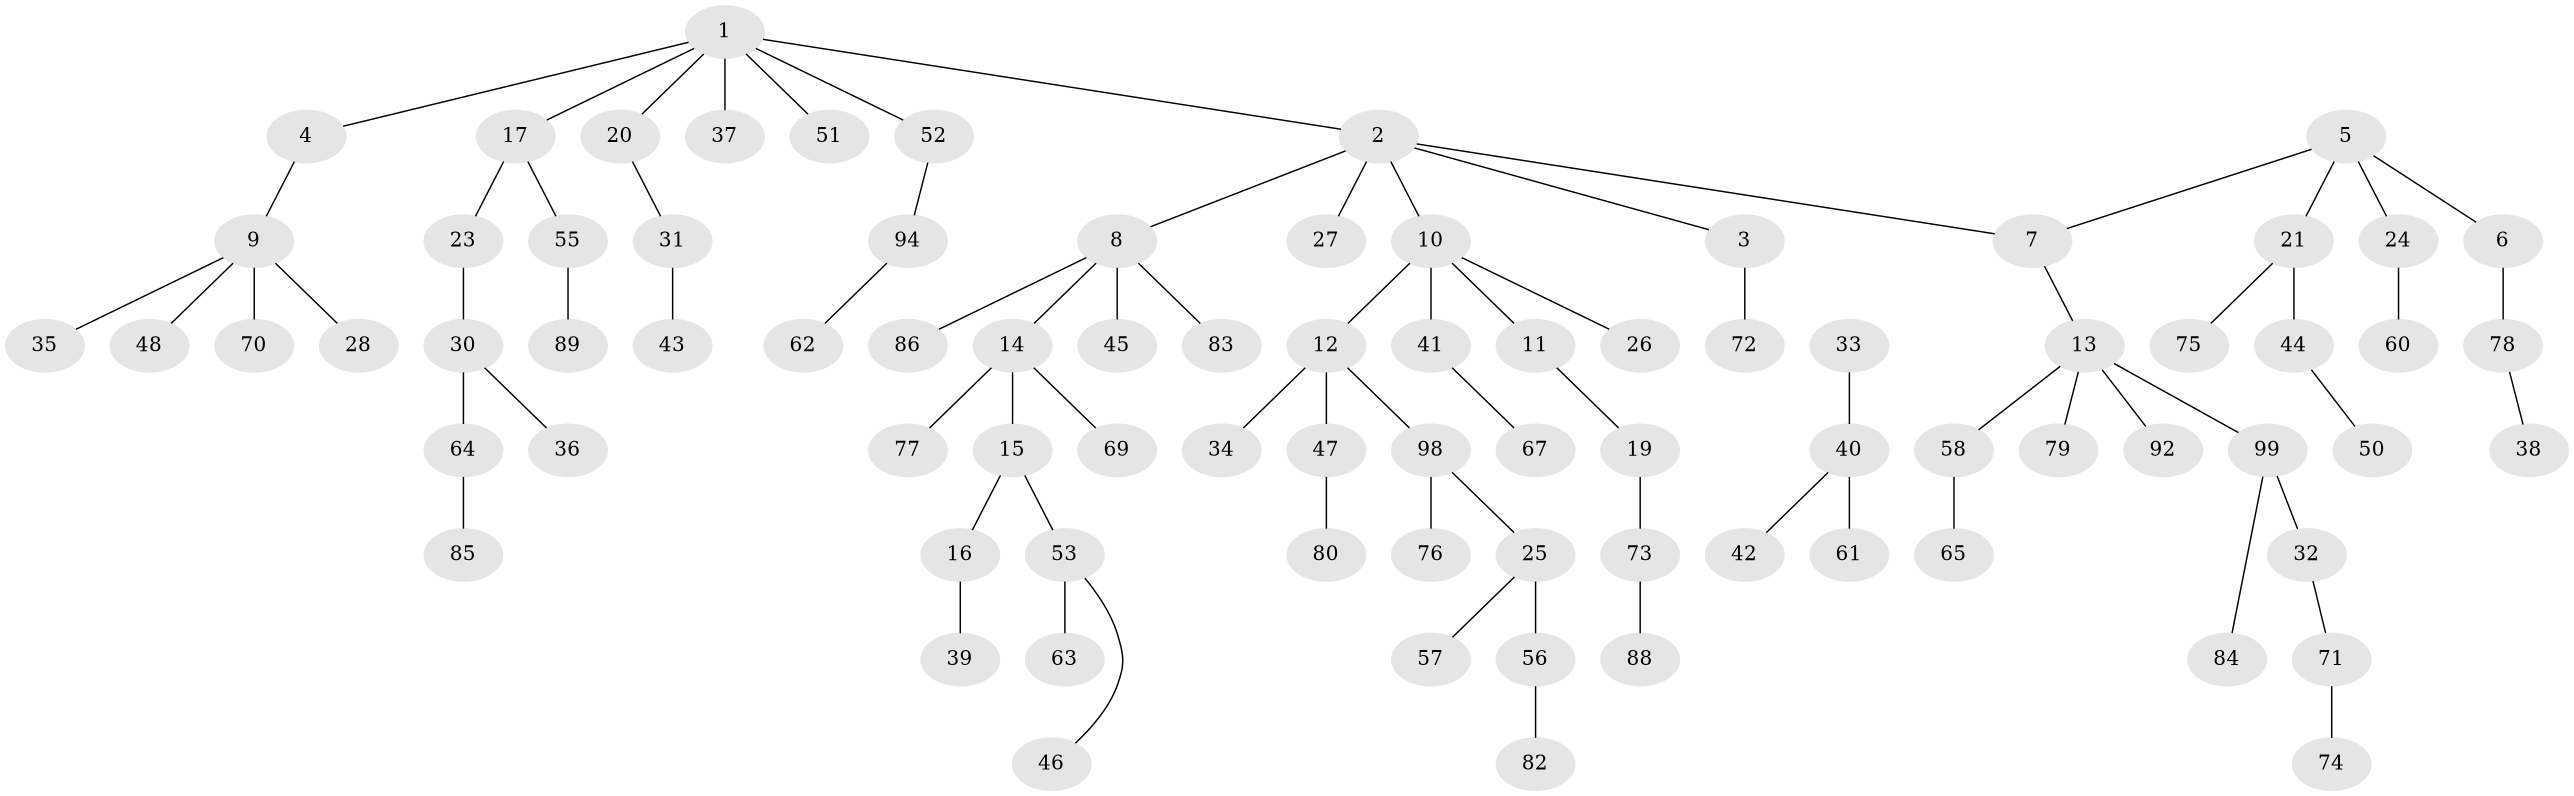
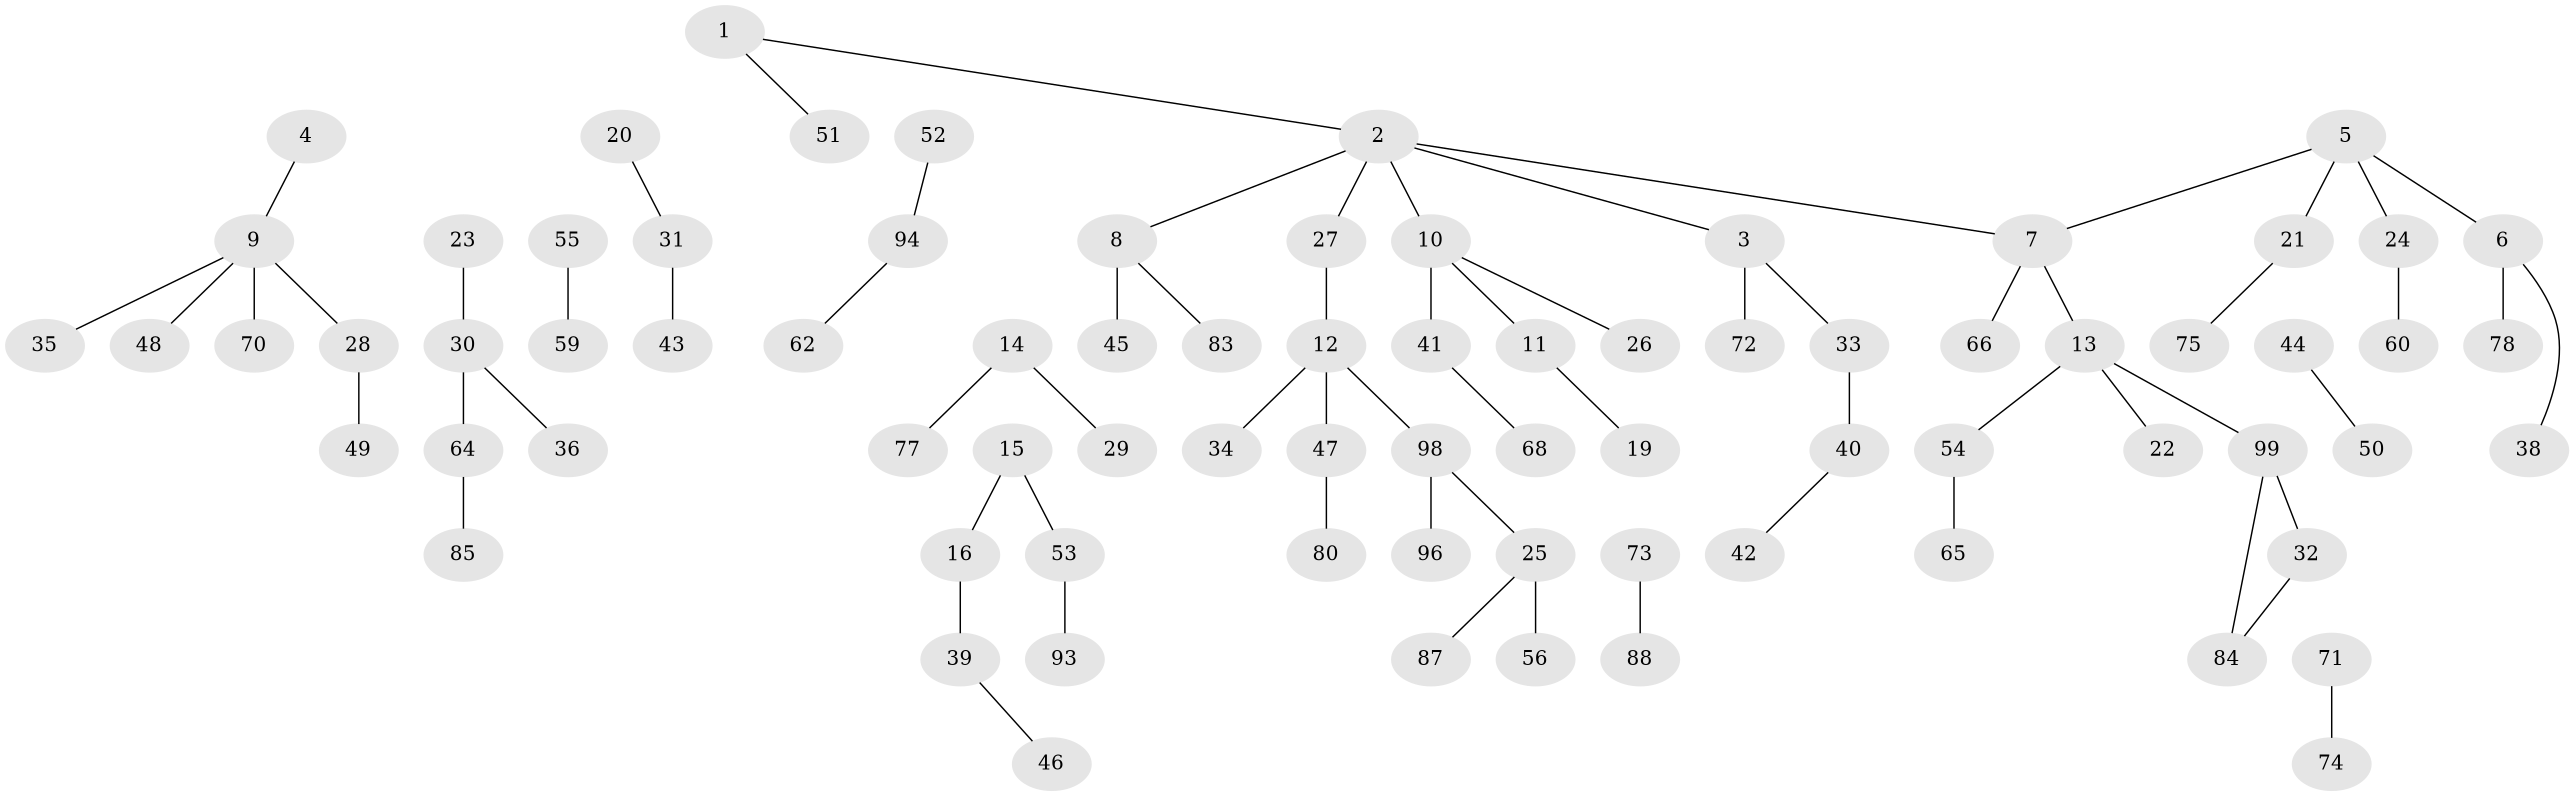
edge "1" -- "4": removed
edge "1" -- "20": removed
edge "1" -- "52": removed
node "17": removed
node "37": removed
edge "8" -- "14": removed
edge "10" -- "12": now "27" -- "12"
edge "3" -- "33": added
edge "21" -- "44": removed
node "89": label "89" -> "59"
node "86": removed
node "66": added
edge "14" -- "15": removed
edge "78" -- "38": now "6" -- "38"
node "49": added
node "69": label "69" -> "29"
node "67": label "67" -> "68"
node "58": label "58" -> "54"
node "79": removed
node "92": label "92" -> "22"
edge "19" -- "73": removed
node "76": label "76" -> "96"
node "61": removed
edge "32" -- "71": now "32" -- "84"
node "63": label "63" -> "93"
node "57": label "57" -> "87"
edge "53" -- "46": now "39" -- "46"
node "82": removed
